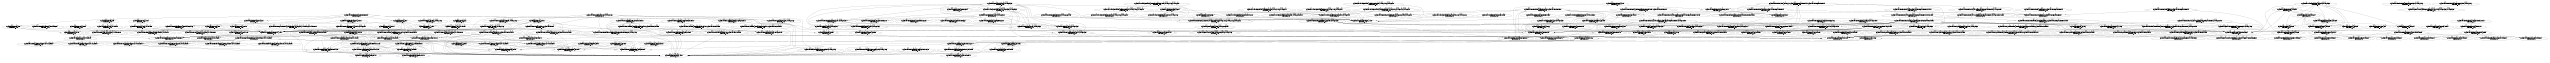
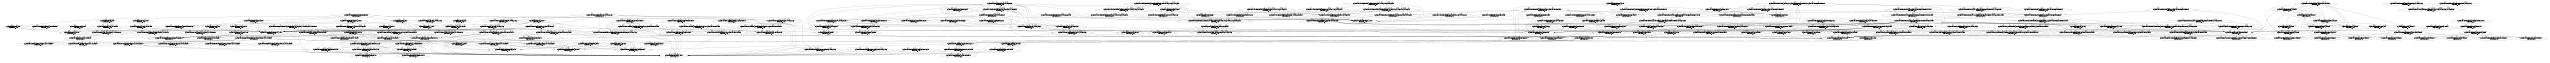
node "org.jfree.data.time$Month#getMonth() P(Fail|Node)=1.00": added
